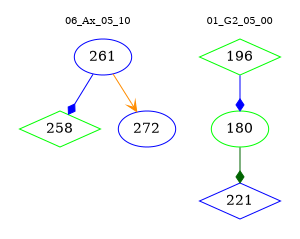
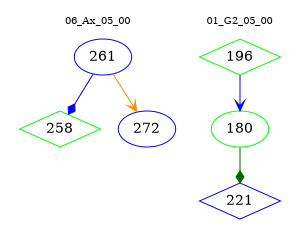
cluster "06_Ax_05_10": label "06_Ax_05_10" -> "06_Ax_05_00"
edge "196" -> "180": arrowhead diamond -> vee
